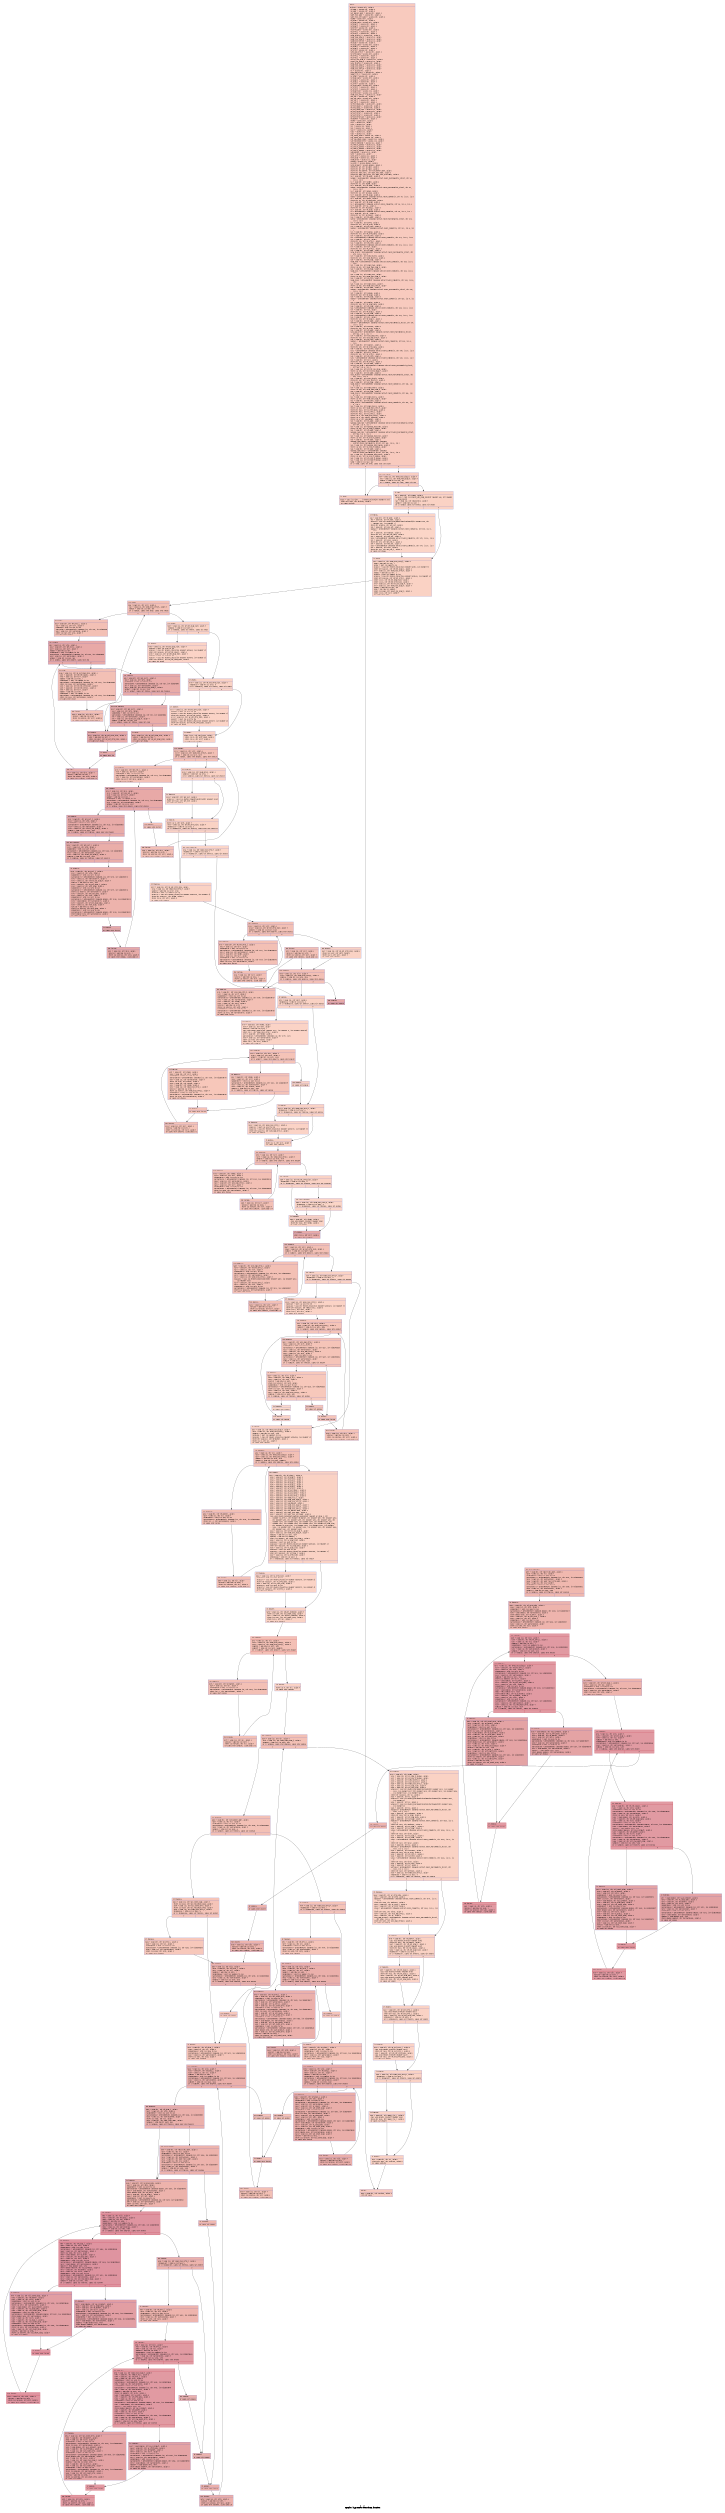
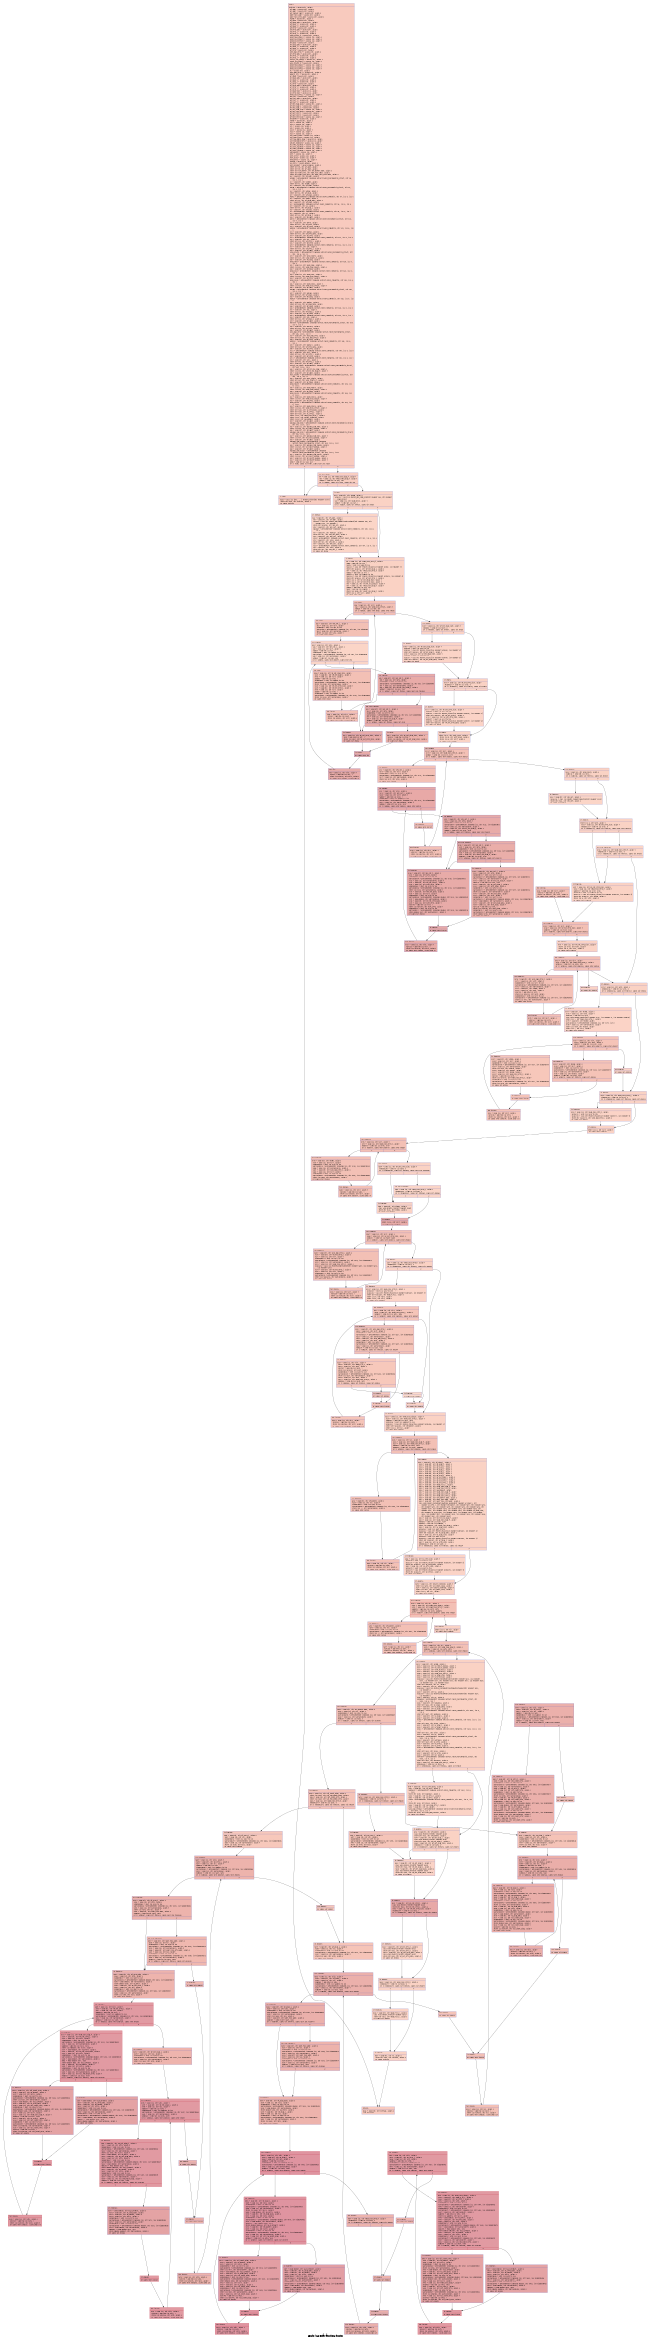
node "for.cond38:": fillcolor #ca3b3770 -> #f5a08170
node "if.then102:": added
node "for.body145:": removed
edge "for.inc162:" -> "for.body156:": reversed
node "for.end164:": fillcolor #ca3b3770 -> #f4987a70
node "for.body304:": added
node "if.then374:": removed
edge "if.then507:" -> "for.cond510:": now "if.then507:" -> "if.then572:"
node "if.else392:": added
node "if.end573:": fillcolor #f4987a70 -> #ca3b3770
node "for.inc526:": removed
node "if.else500:": removed
node "if.then458:": removed
